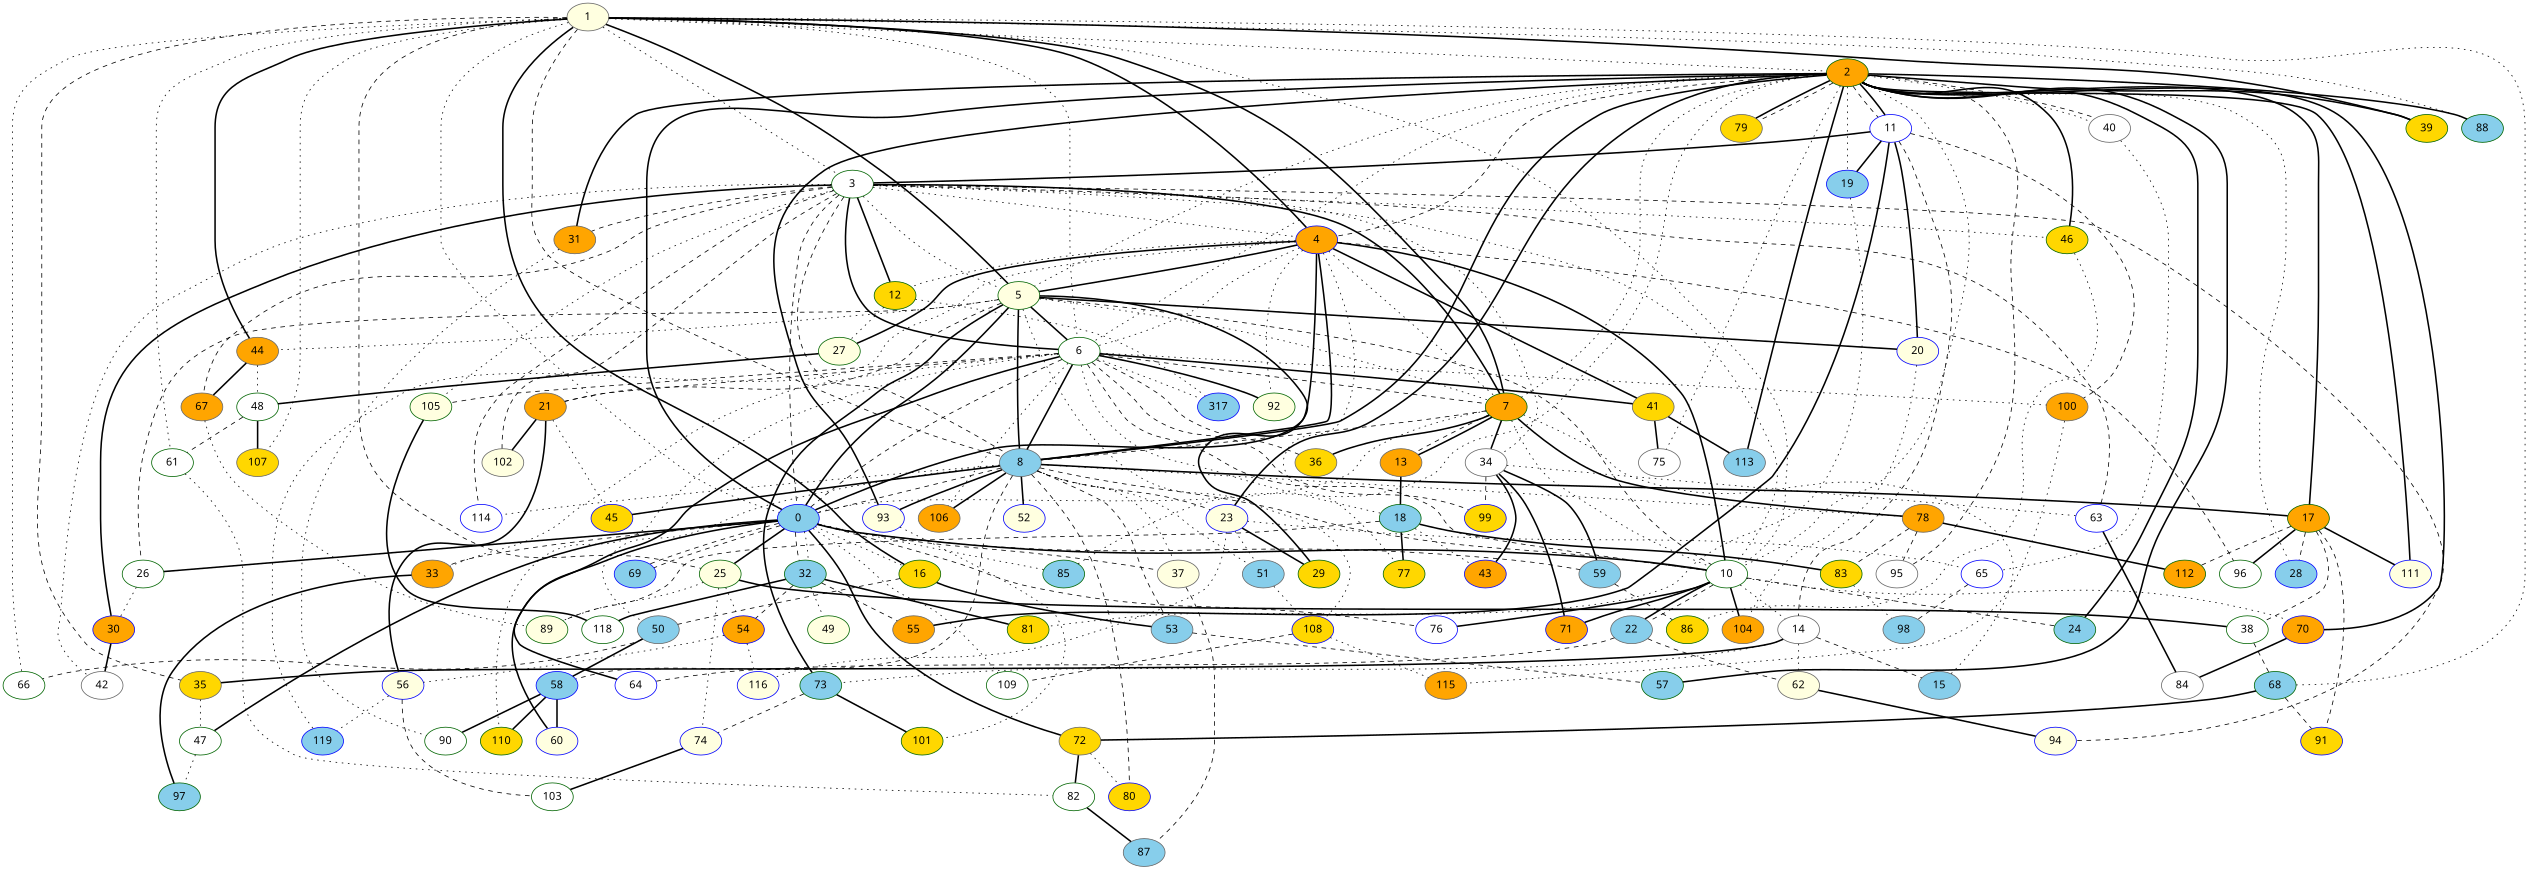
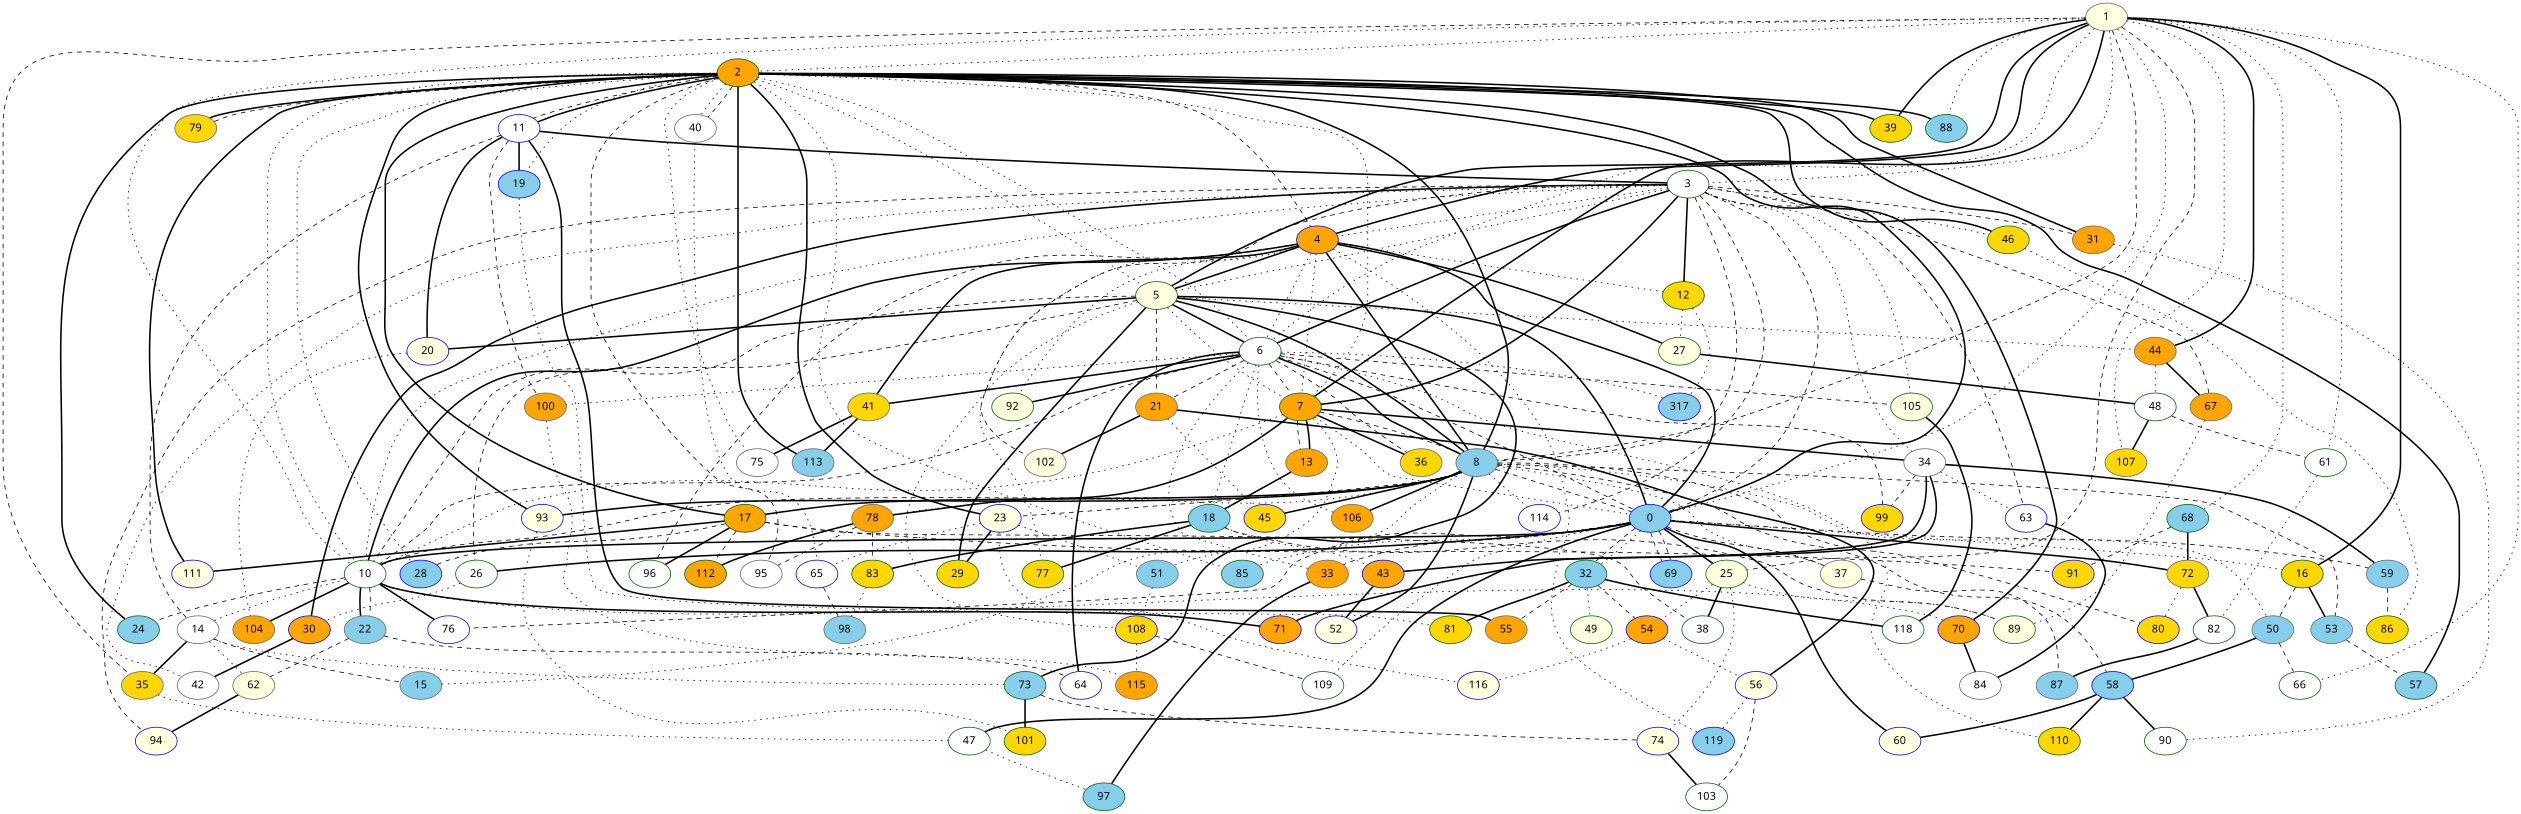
edge "43" -- "52": added
edge "38" -- "68": removed
